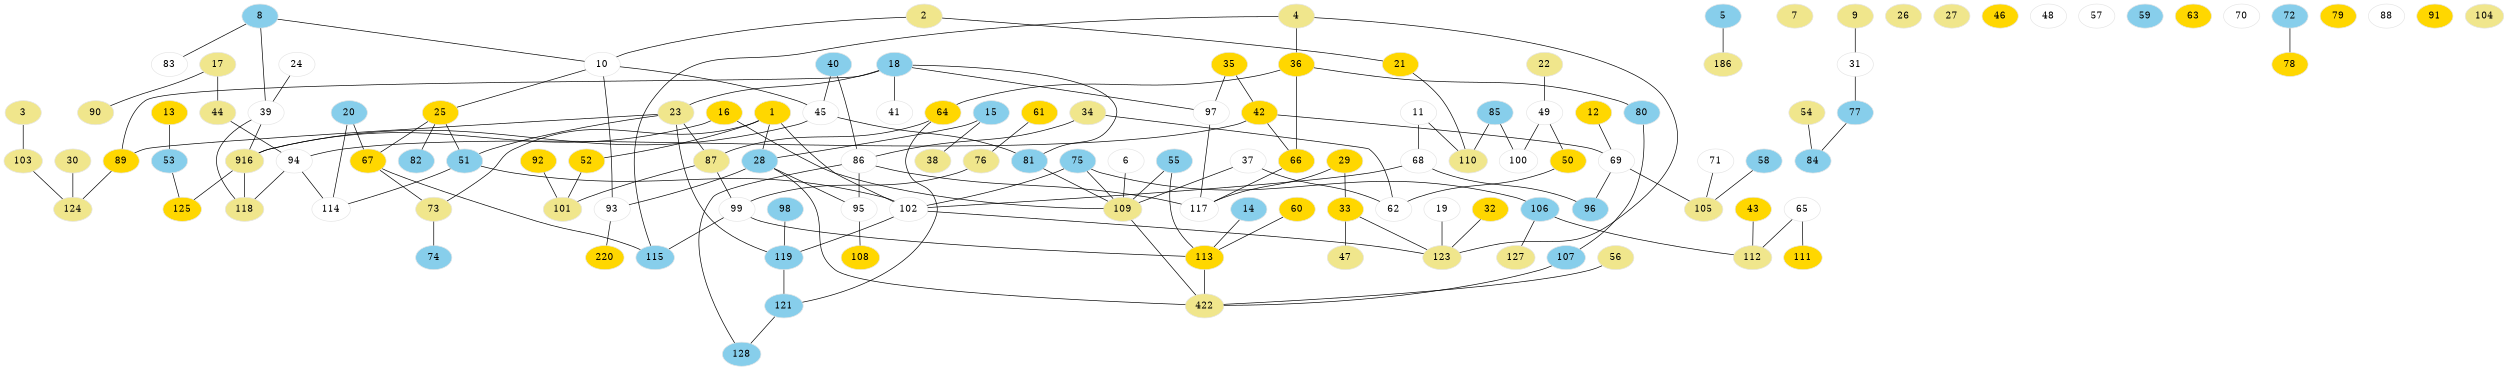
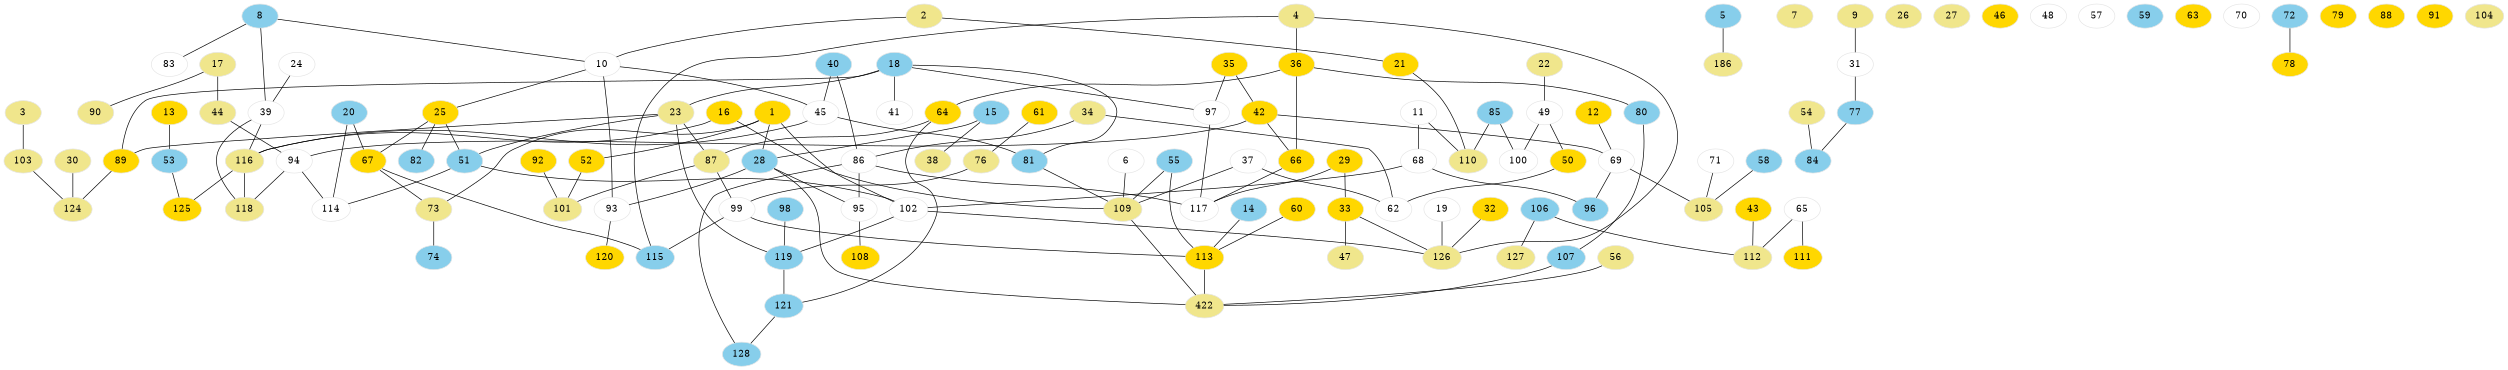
node "88": fillcolor white -> gold
node "916": label "916" -> "116"
node "75": removed
node "220": label "220" -> "120"
node "123": label "123" -> "126"
